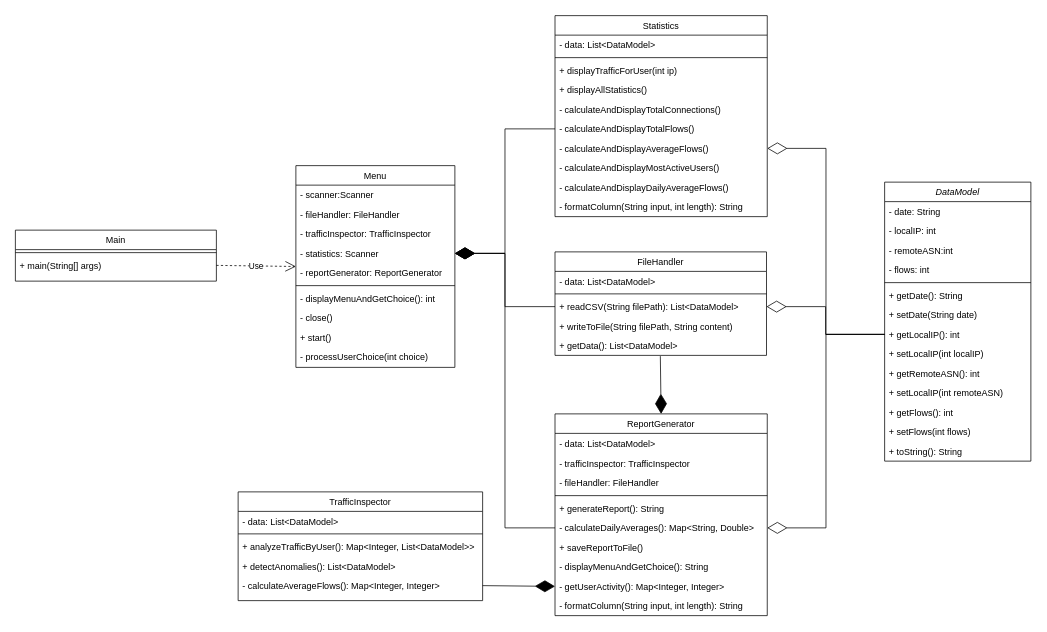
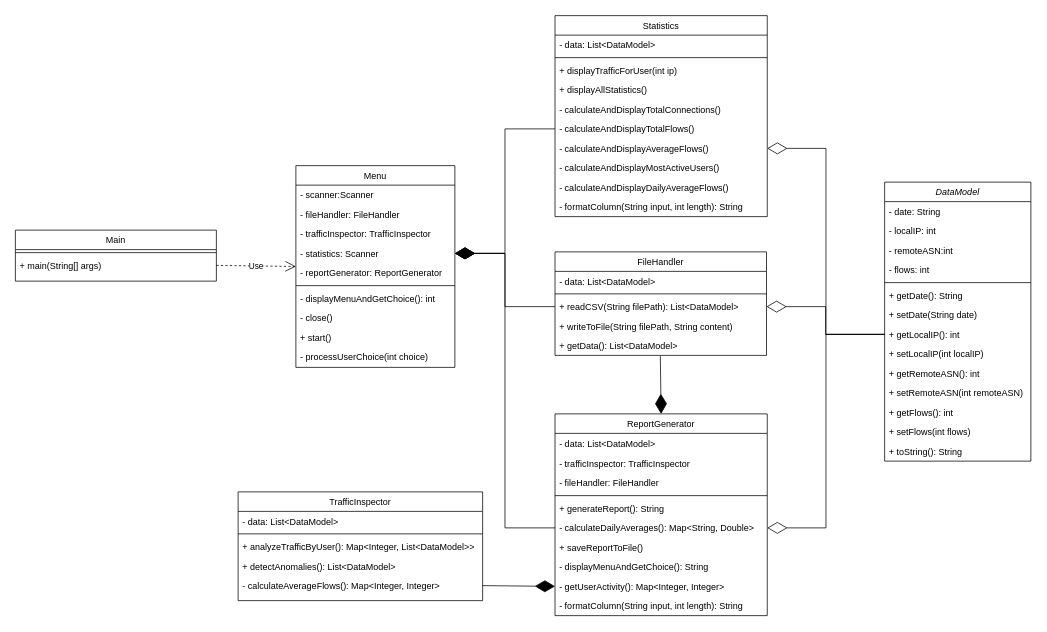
node "+ setLocalIP(int remoteASN)": label "+ setLocalIP(int remoteASN)" -> "+ setRemoteASN(int remoteASN)"
